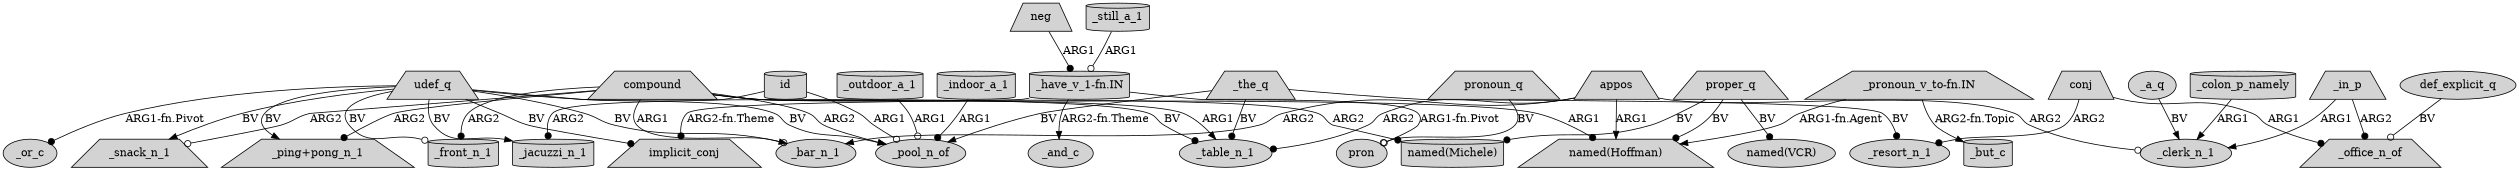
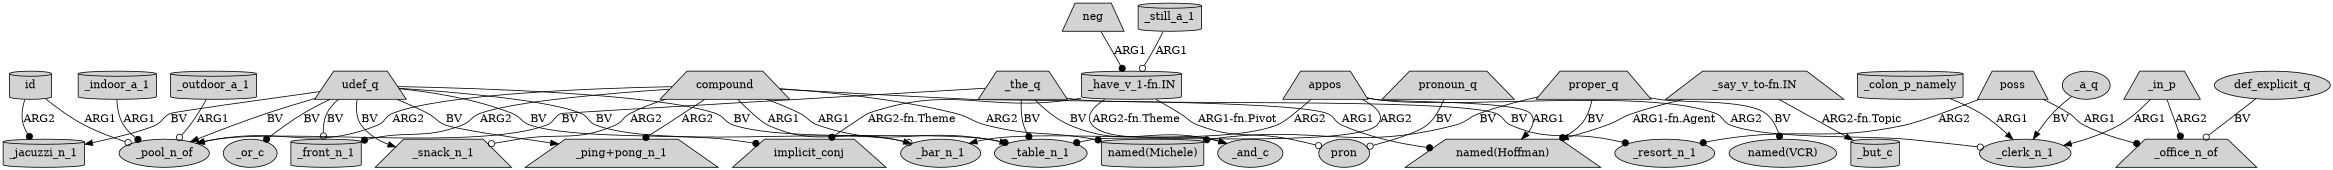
node "_pronoun_v_to-fn.IN": label "_pronoun_v_to-fn.IN" -> "_say_v_to-fn.IN"
node "conj": label "conj" -> "poss"
edge "udef_q" -> "_or_c": label "ARG1-fn.Pivot" -> "BV"
edge "_the_q" -> "_and_c": added, label "BV"
